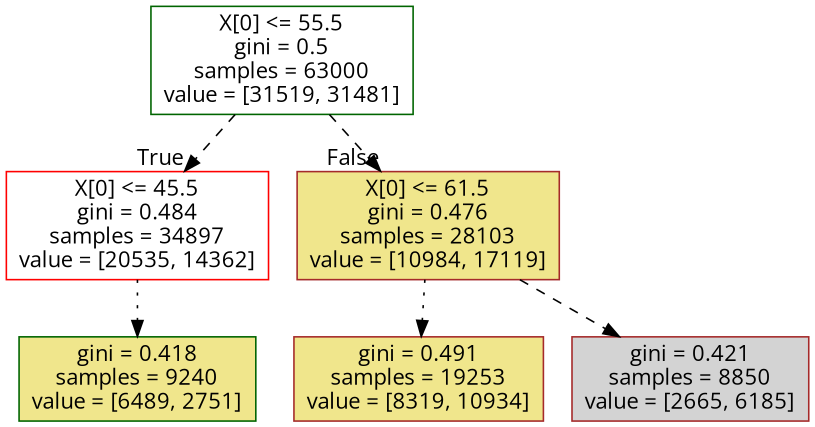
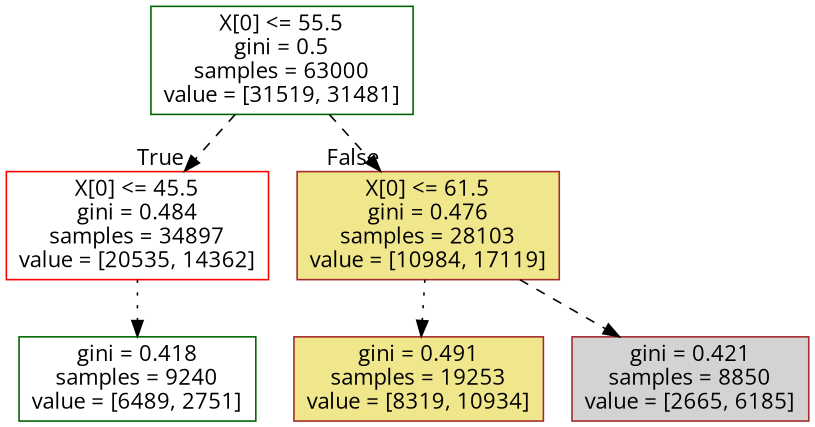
node "gini = 0.418 samples = 9240 value = [6489, 2751]": fillcolor khaki -> white
